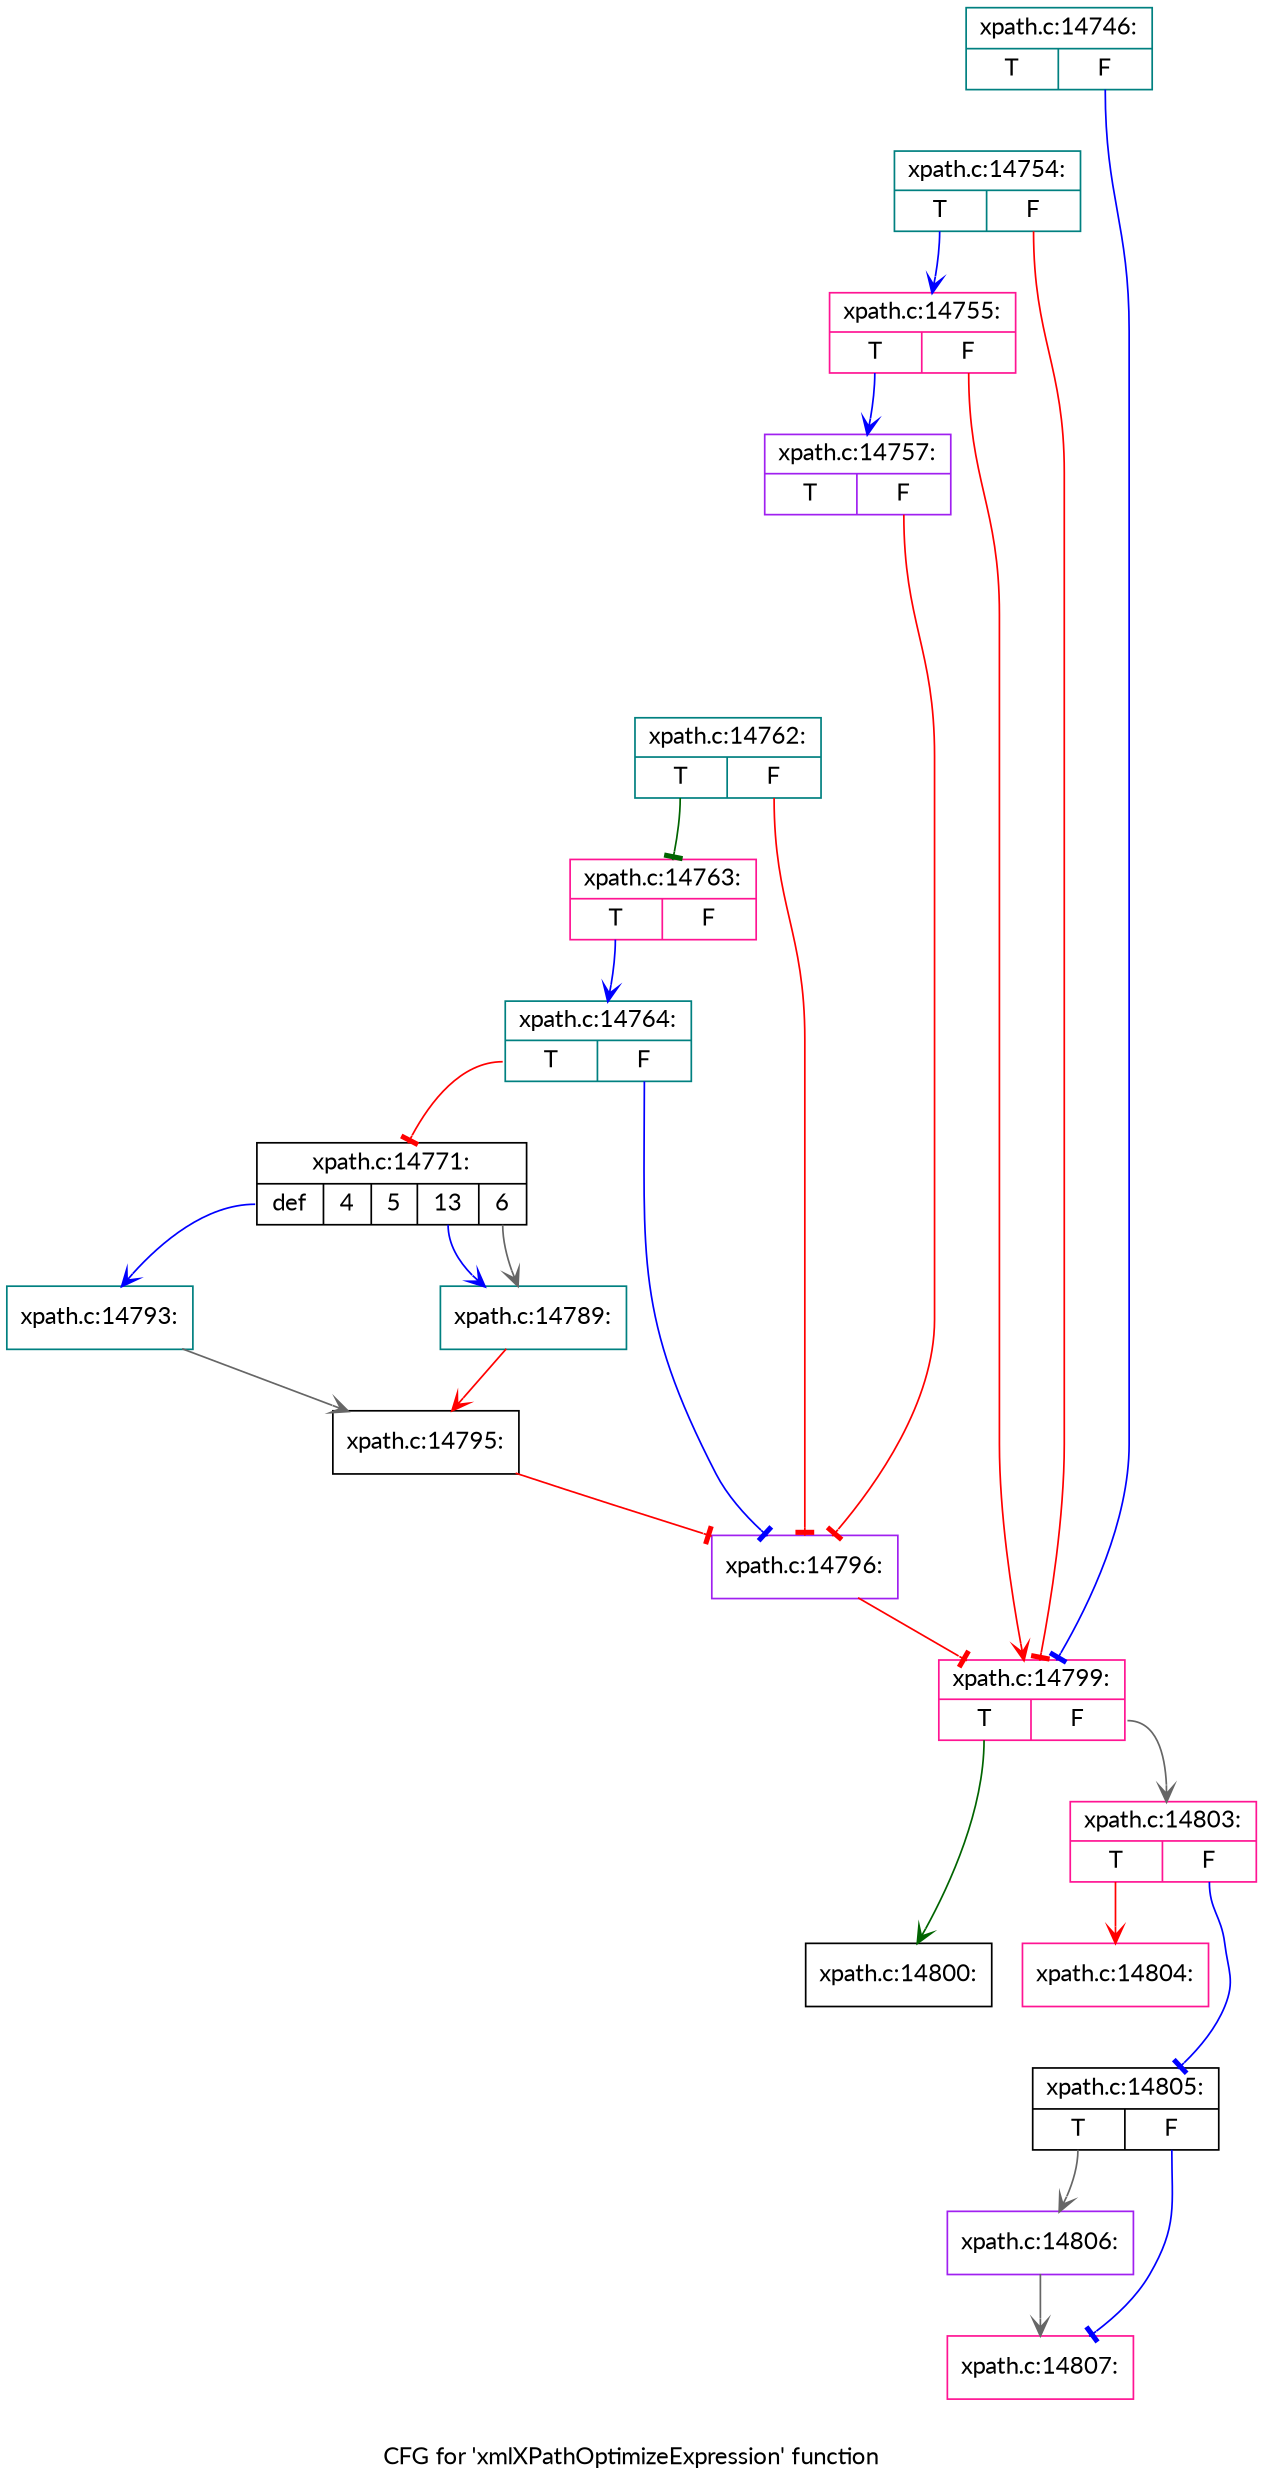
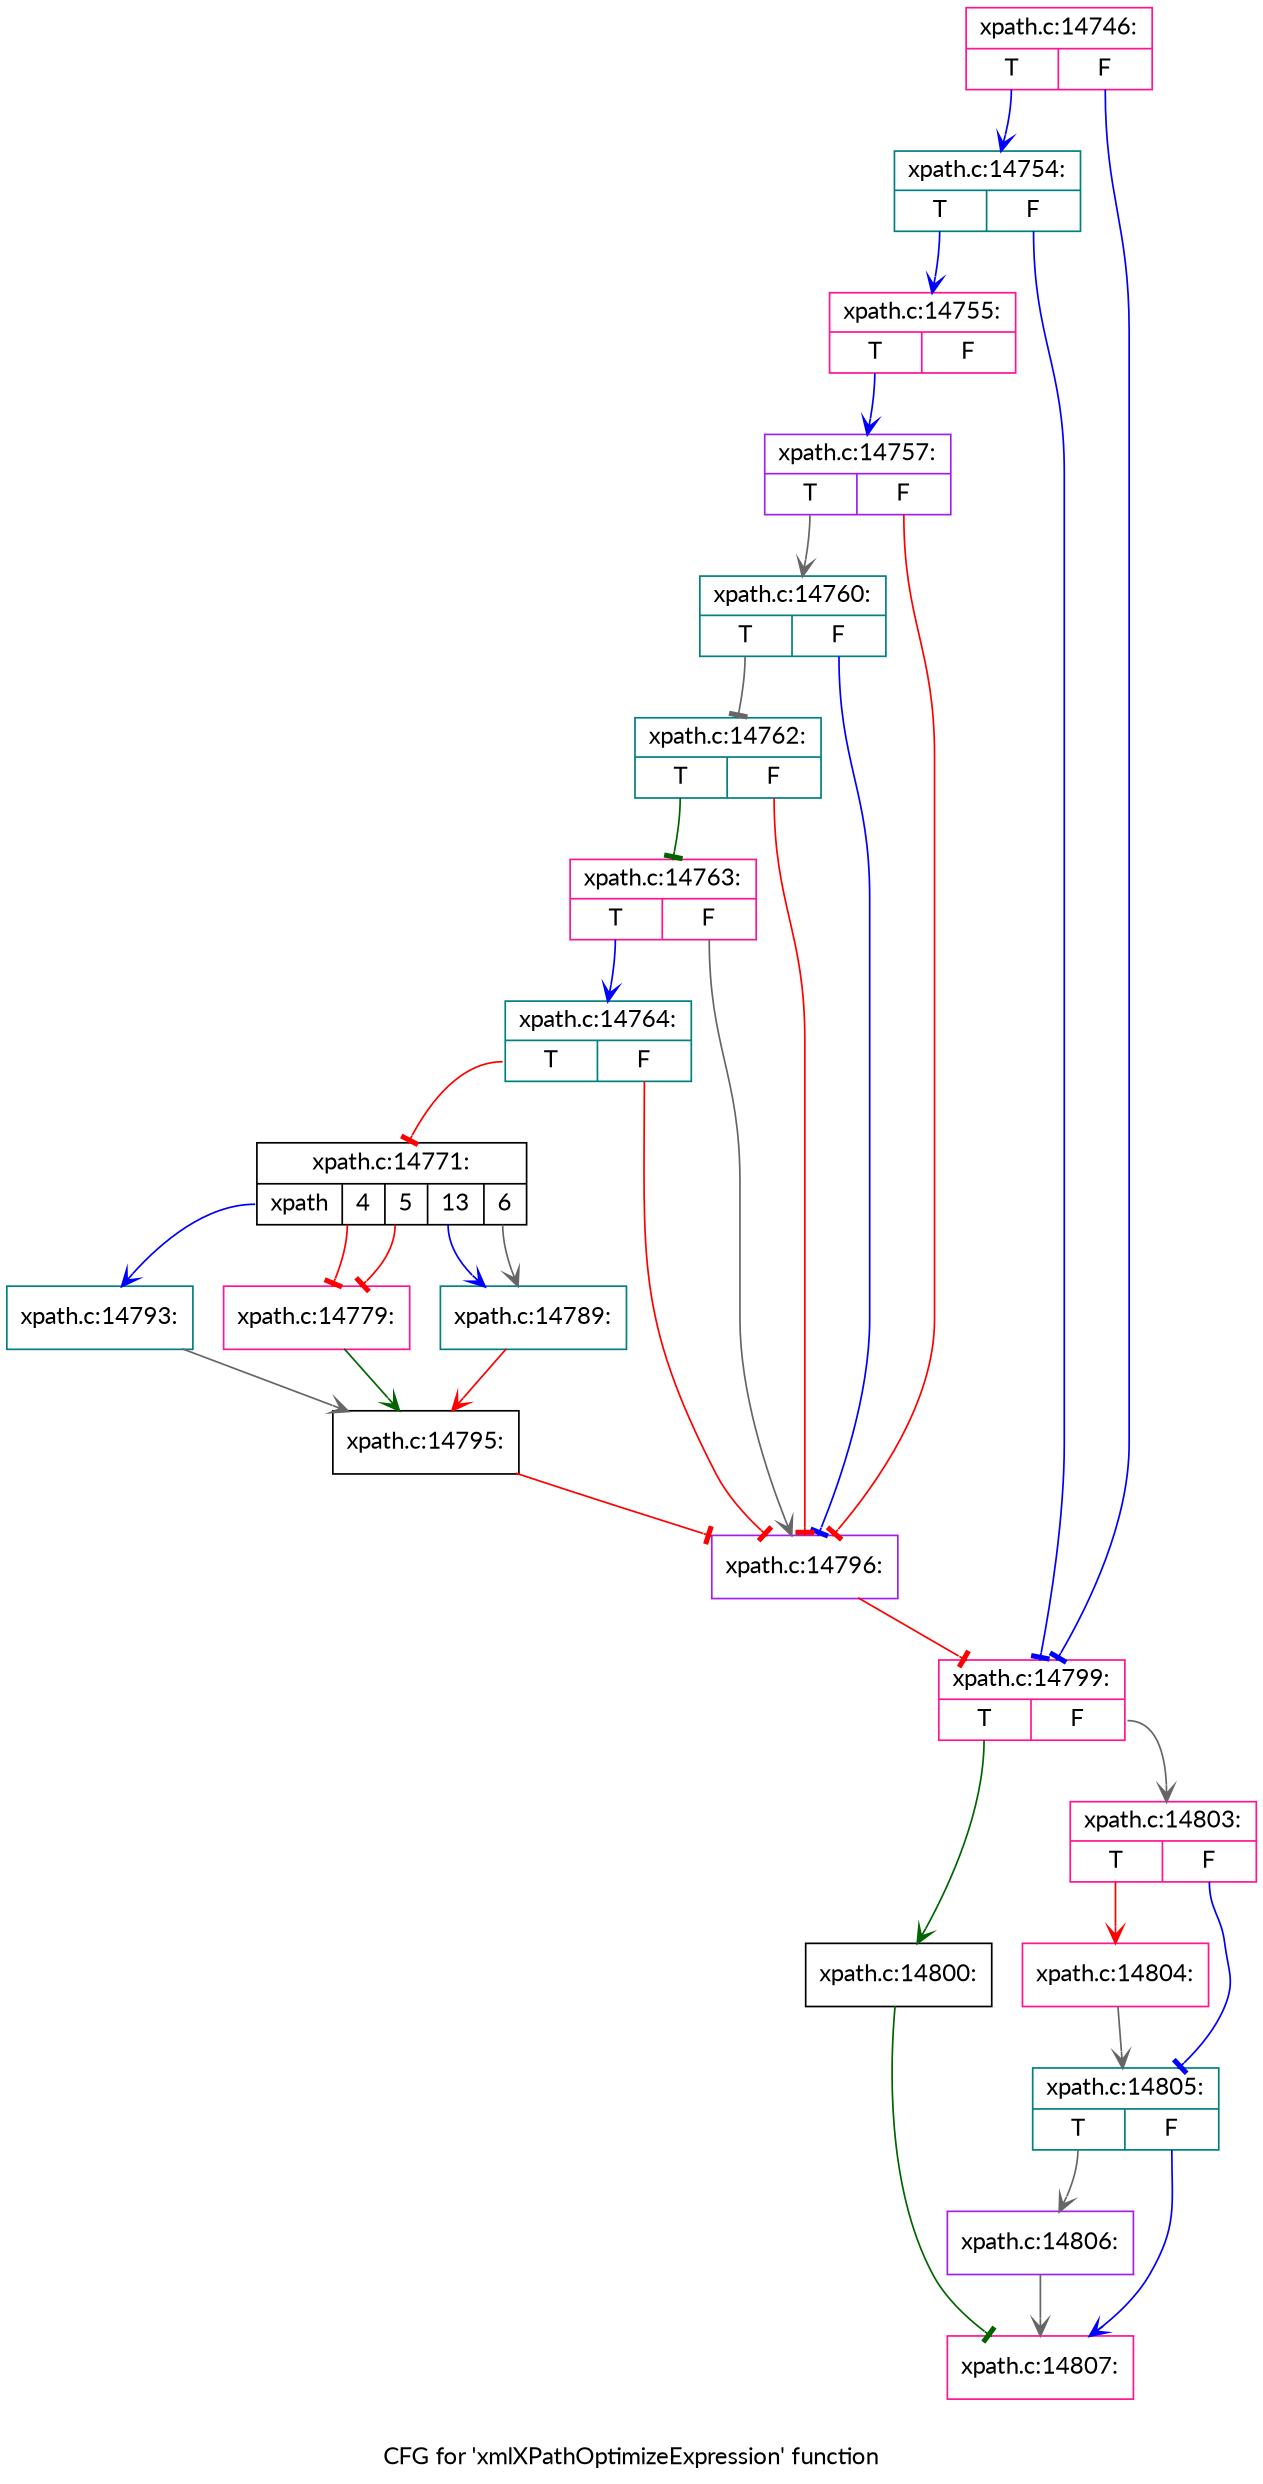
node "xpath.c:14746:": color teal -> deeppink
edge "xpath.c:14746:" -> "xpath.c:14754:": added
node "xpath.c:14760:": added
edge "xpath.c:14754:" -> "xpath.c:14799:": color red -> blue
edge "xpath.c:14755:" -> "xpath.c:14799:": removed
node "xpath.c:14771:": text "def" -> "xpath"
edge "xpath.c:14763:" -> "xpath.c:14796:": added
node "xpath.c:14779:": added
edge "xpath.c:14764:" -> "xpath.c:14796:": color blue -> red
edge "xpath.c:14804:" -> "xpath.c:14805:": added
node "xpath.c:14805:": color black -> teal
edge "xpath.c:14800:" -> "xpath.c:14807:": added
edge "xpath.c:14805:" -> "xpath.c:14807:": arrowhead tee -> vee
